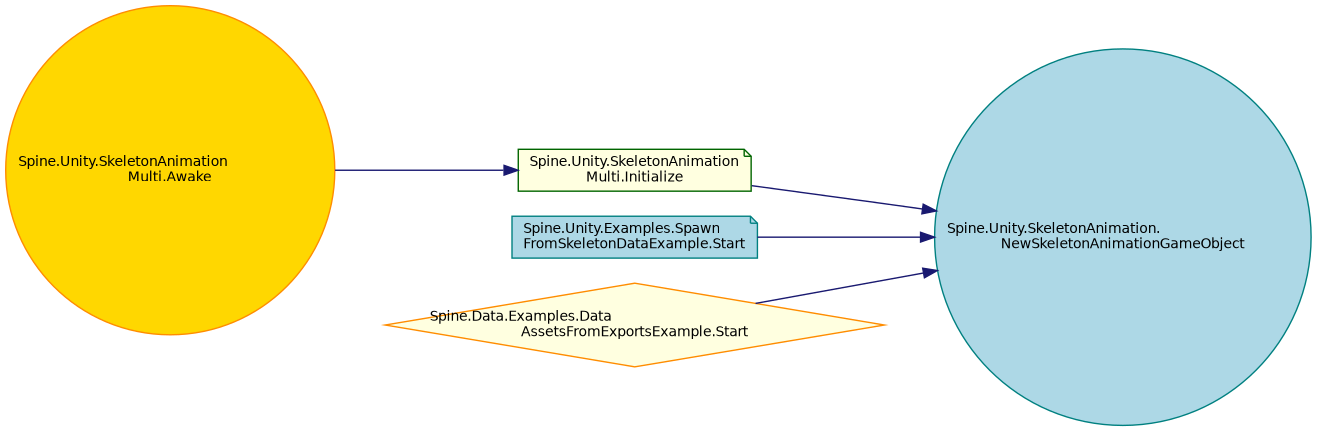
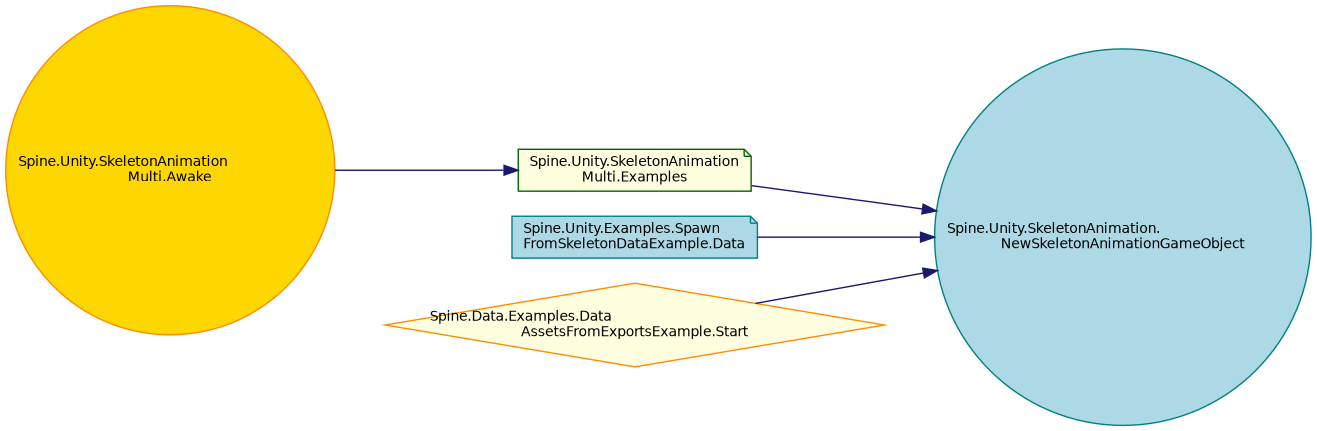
node "Spine.Unity.SkeletonAnimation Multi.Initialize": label "Spine.Unity.SkeletonAnimation Multi.Initialize" -> "Spine.Unity.SkeletonAnimation Multi.Examples"
node "Spine.Unity.Examples.Spawn FromSkeletonDataExample.Start": label "Spine.Unity.Examples.Spawn FromSkeletonDataExample.Start" -> "Spine.Unity.Examples.Spawn FromSkeletonDataExample.Data"
